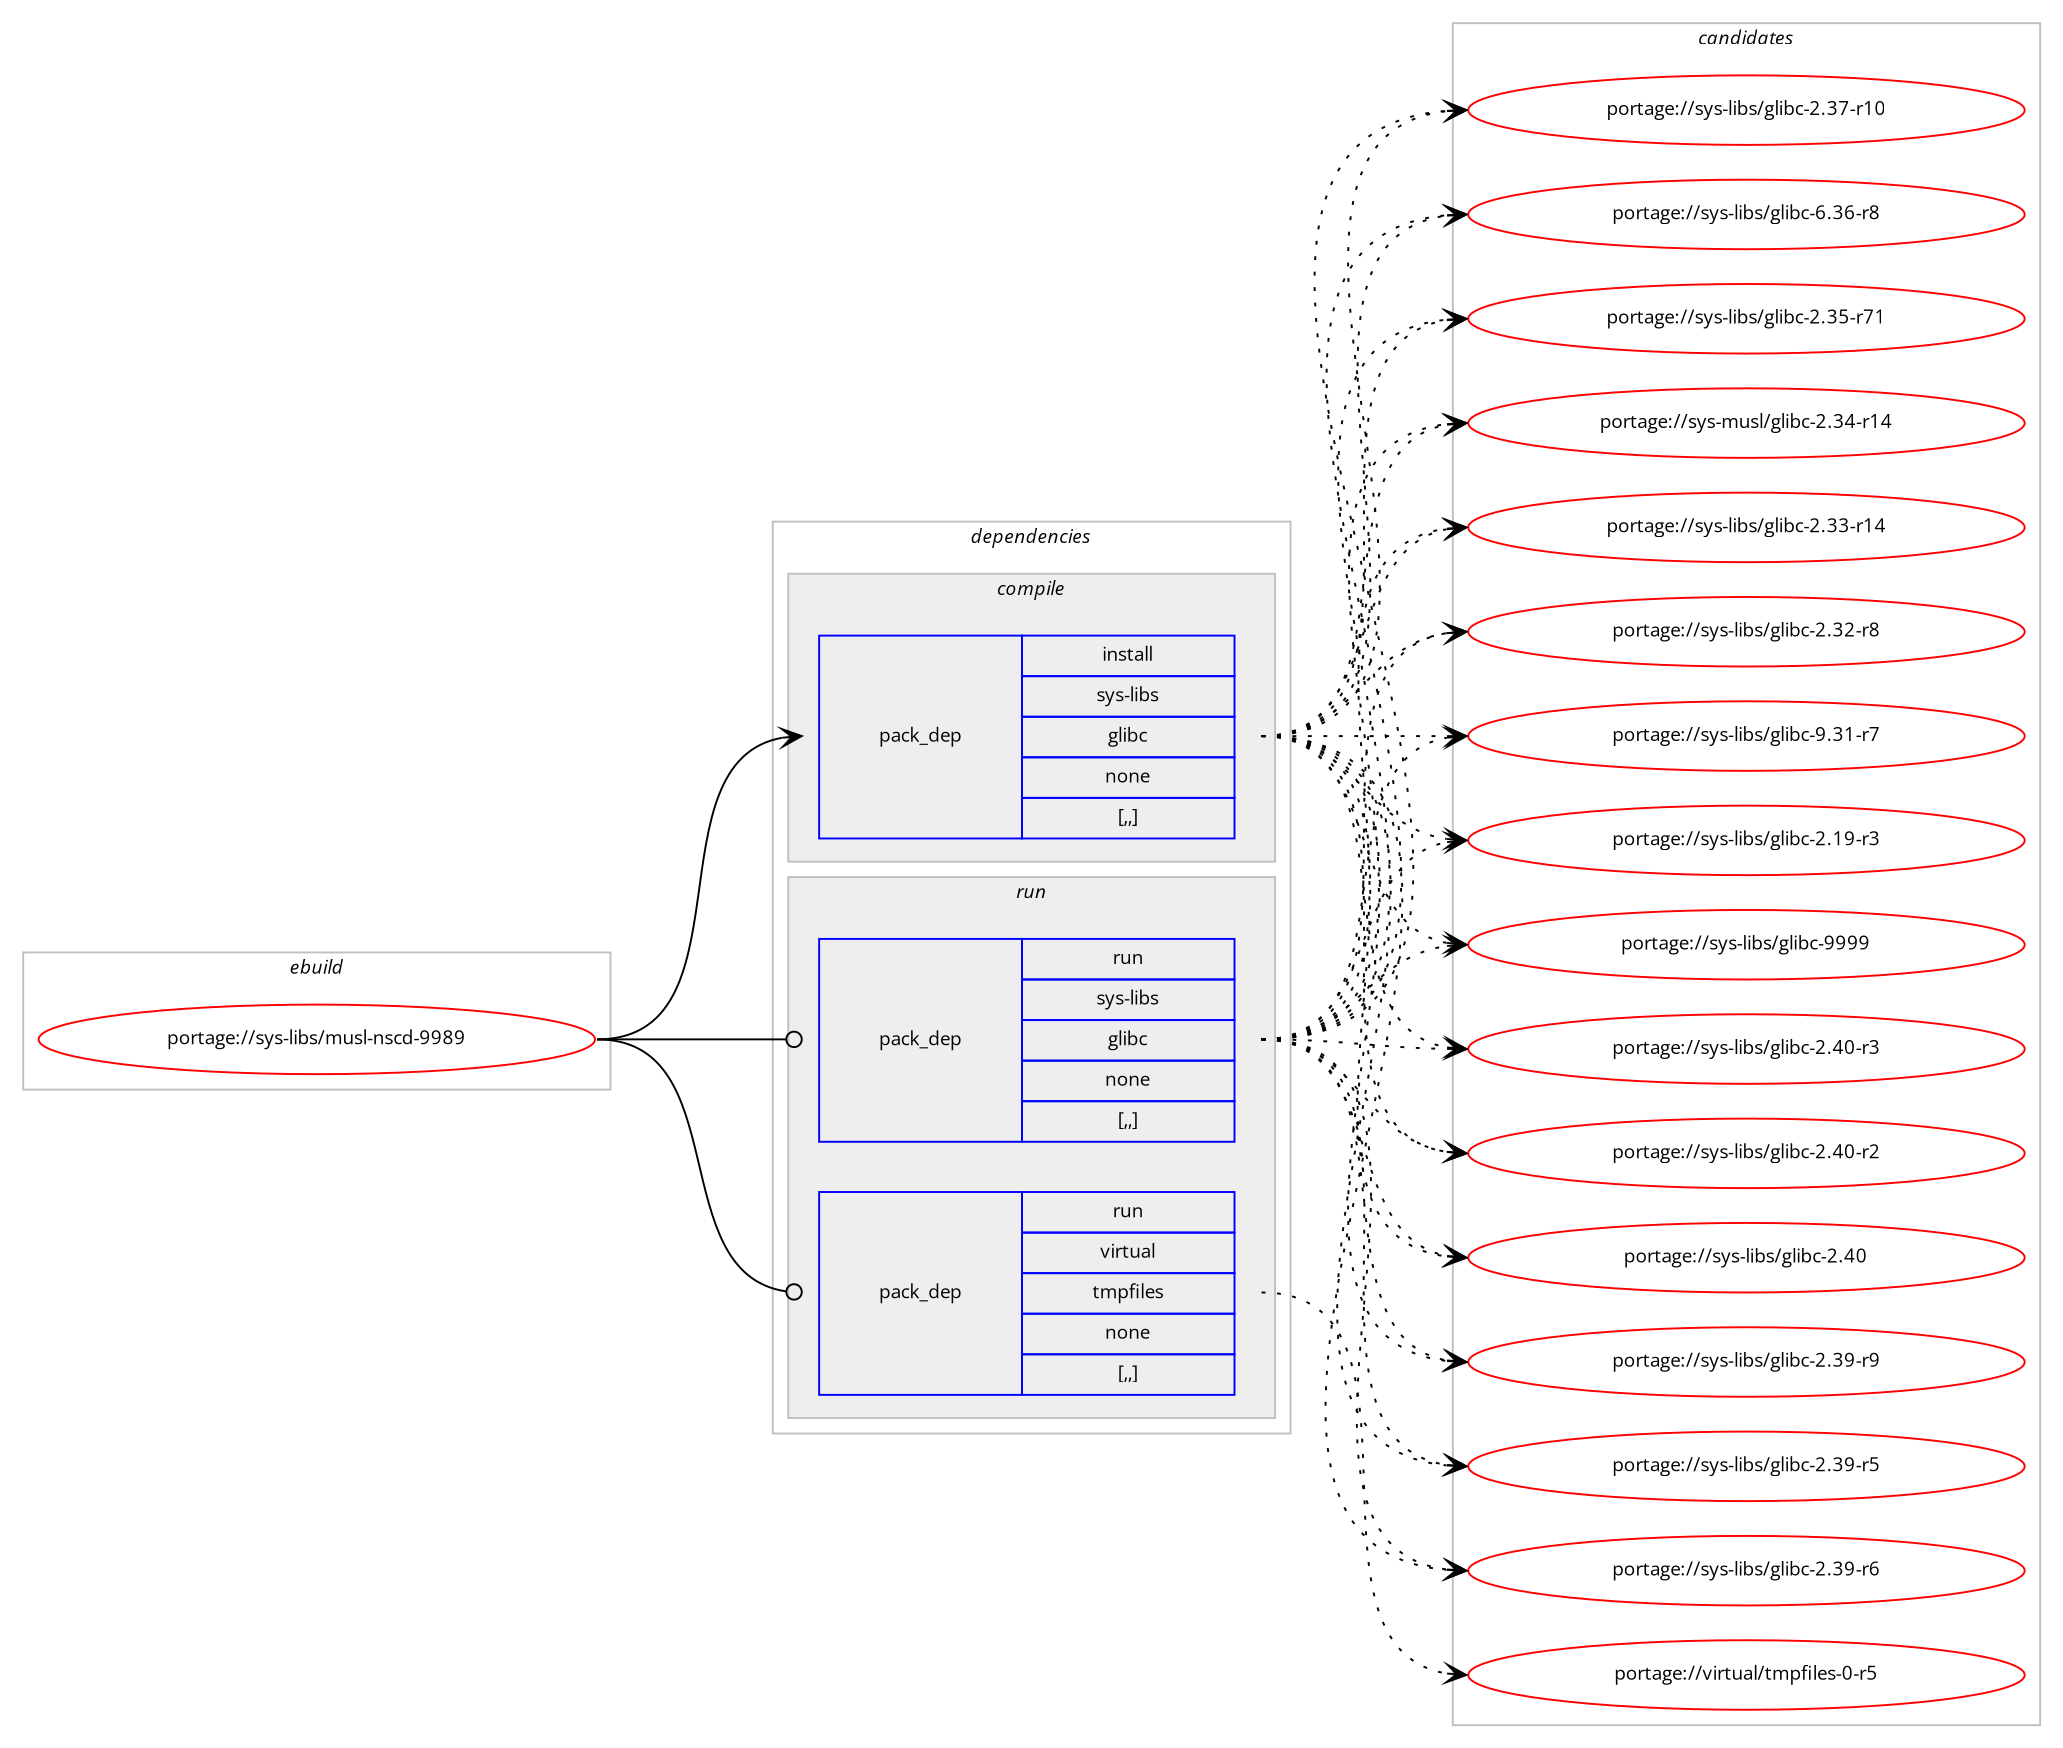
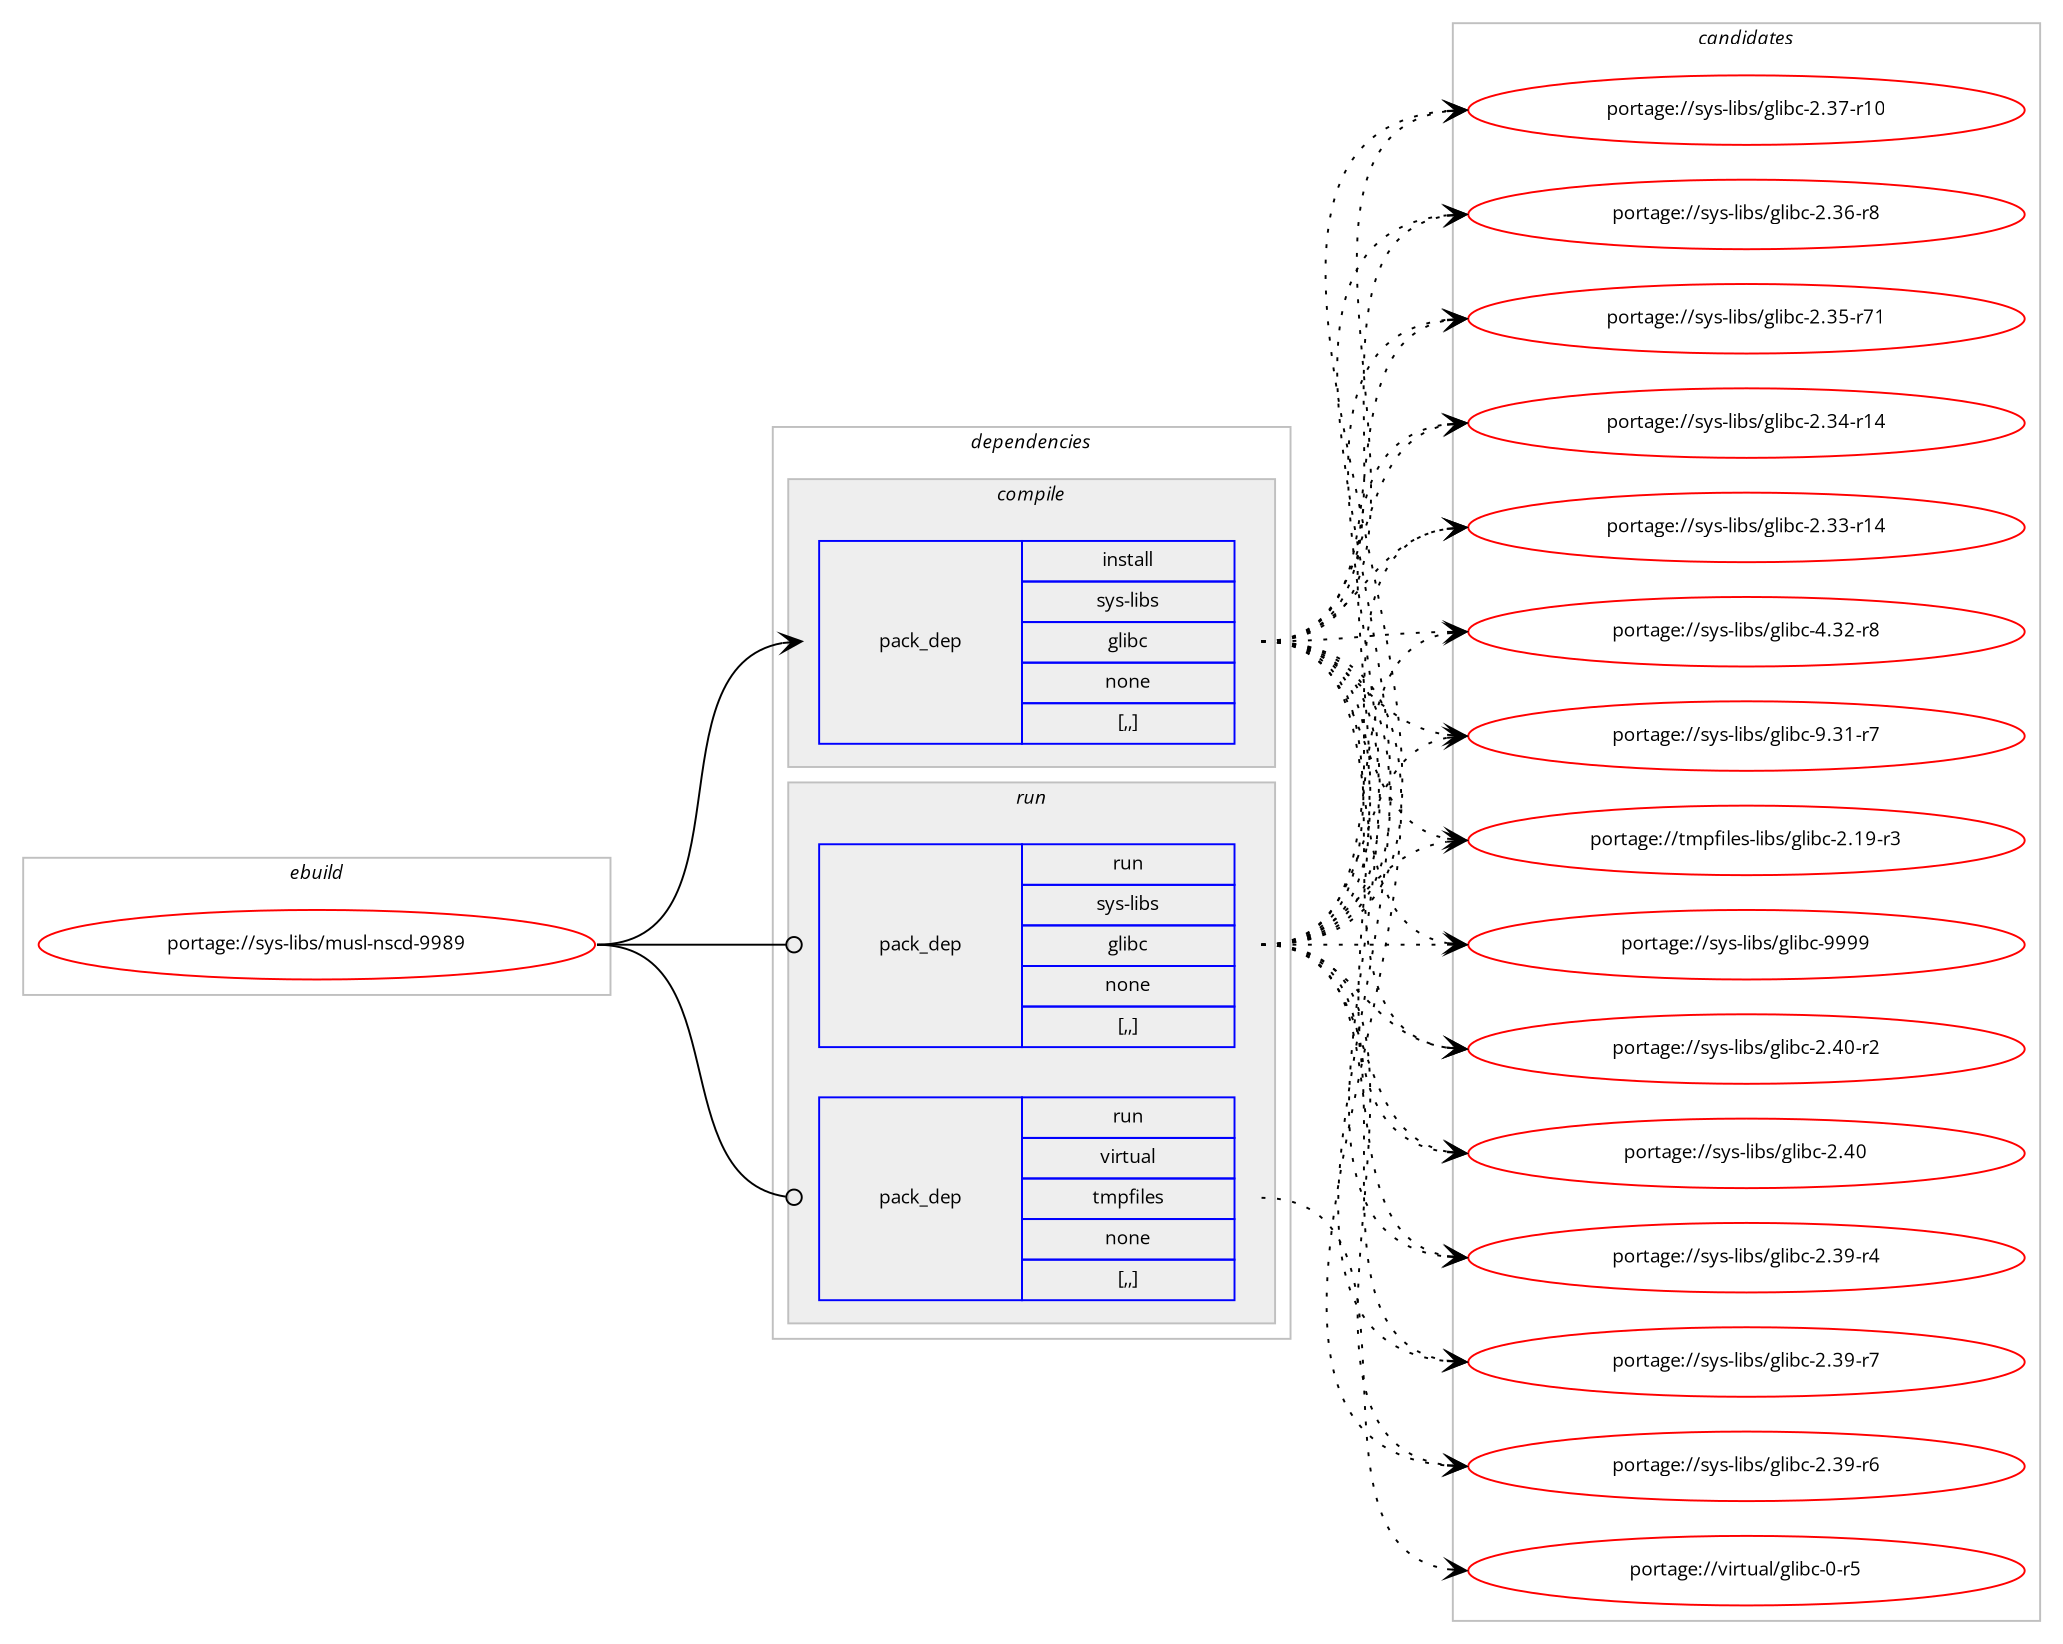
node "portage://sys-libs/glibc-6.36-r8": label "portage://sys-libs/glibc-6.36-r8" -> "portage://sys-libs/glibc-2.36-r8"
node "portage://sys-musl/glibc-2.34-r14": label "portage://sys-musl/glibc-2.34-r14" -> "portage://sys-libs/glibc-2.34-r14"
node "portage://sys-libs/glibc-2.32-r8": label "portage://sys-libs/glibc-2.32-r8" -> "portage://sys-libs/glibc-4.32-r8"
node "portage://sys-libs/glibc-2.19-r3": label "portage://sys-libs/glibc-2.19-r3" -> "portage://tmpfiles-libs/glibc-2.19-r3"
node "portage://sys-libs/glibc-2.40-r3": removed
node "portage://sys-libs/glibc-2.39-r9": label "portage://sys-libs/glibc-2.39-r9" -> "portage://sys-libs/glibc-2.39-r4"
node "portage://sys-libs/glibc-2.39-r5": label "portage://sys-libs/glibc-2.39-r5" -> "portage://sys-libs/glibc-2.39-r7"
node "portage://virtual/tmpfiles-0-r5": label "portage://virtual/tmpfiles-0-r5" -> "portage://virtual/glibc-0-r5"
